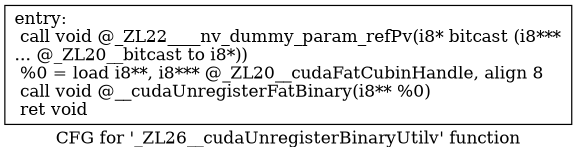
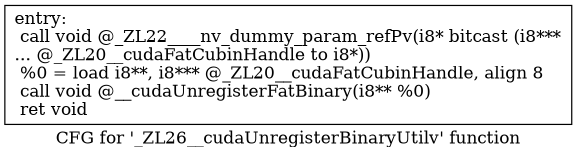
node "entry:": text "... @_ZL20__bitcast to i8*))" -> "... @_ZL20__cudaFatCubinHandle to i8*))"
